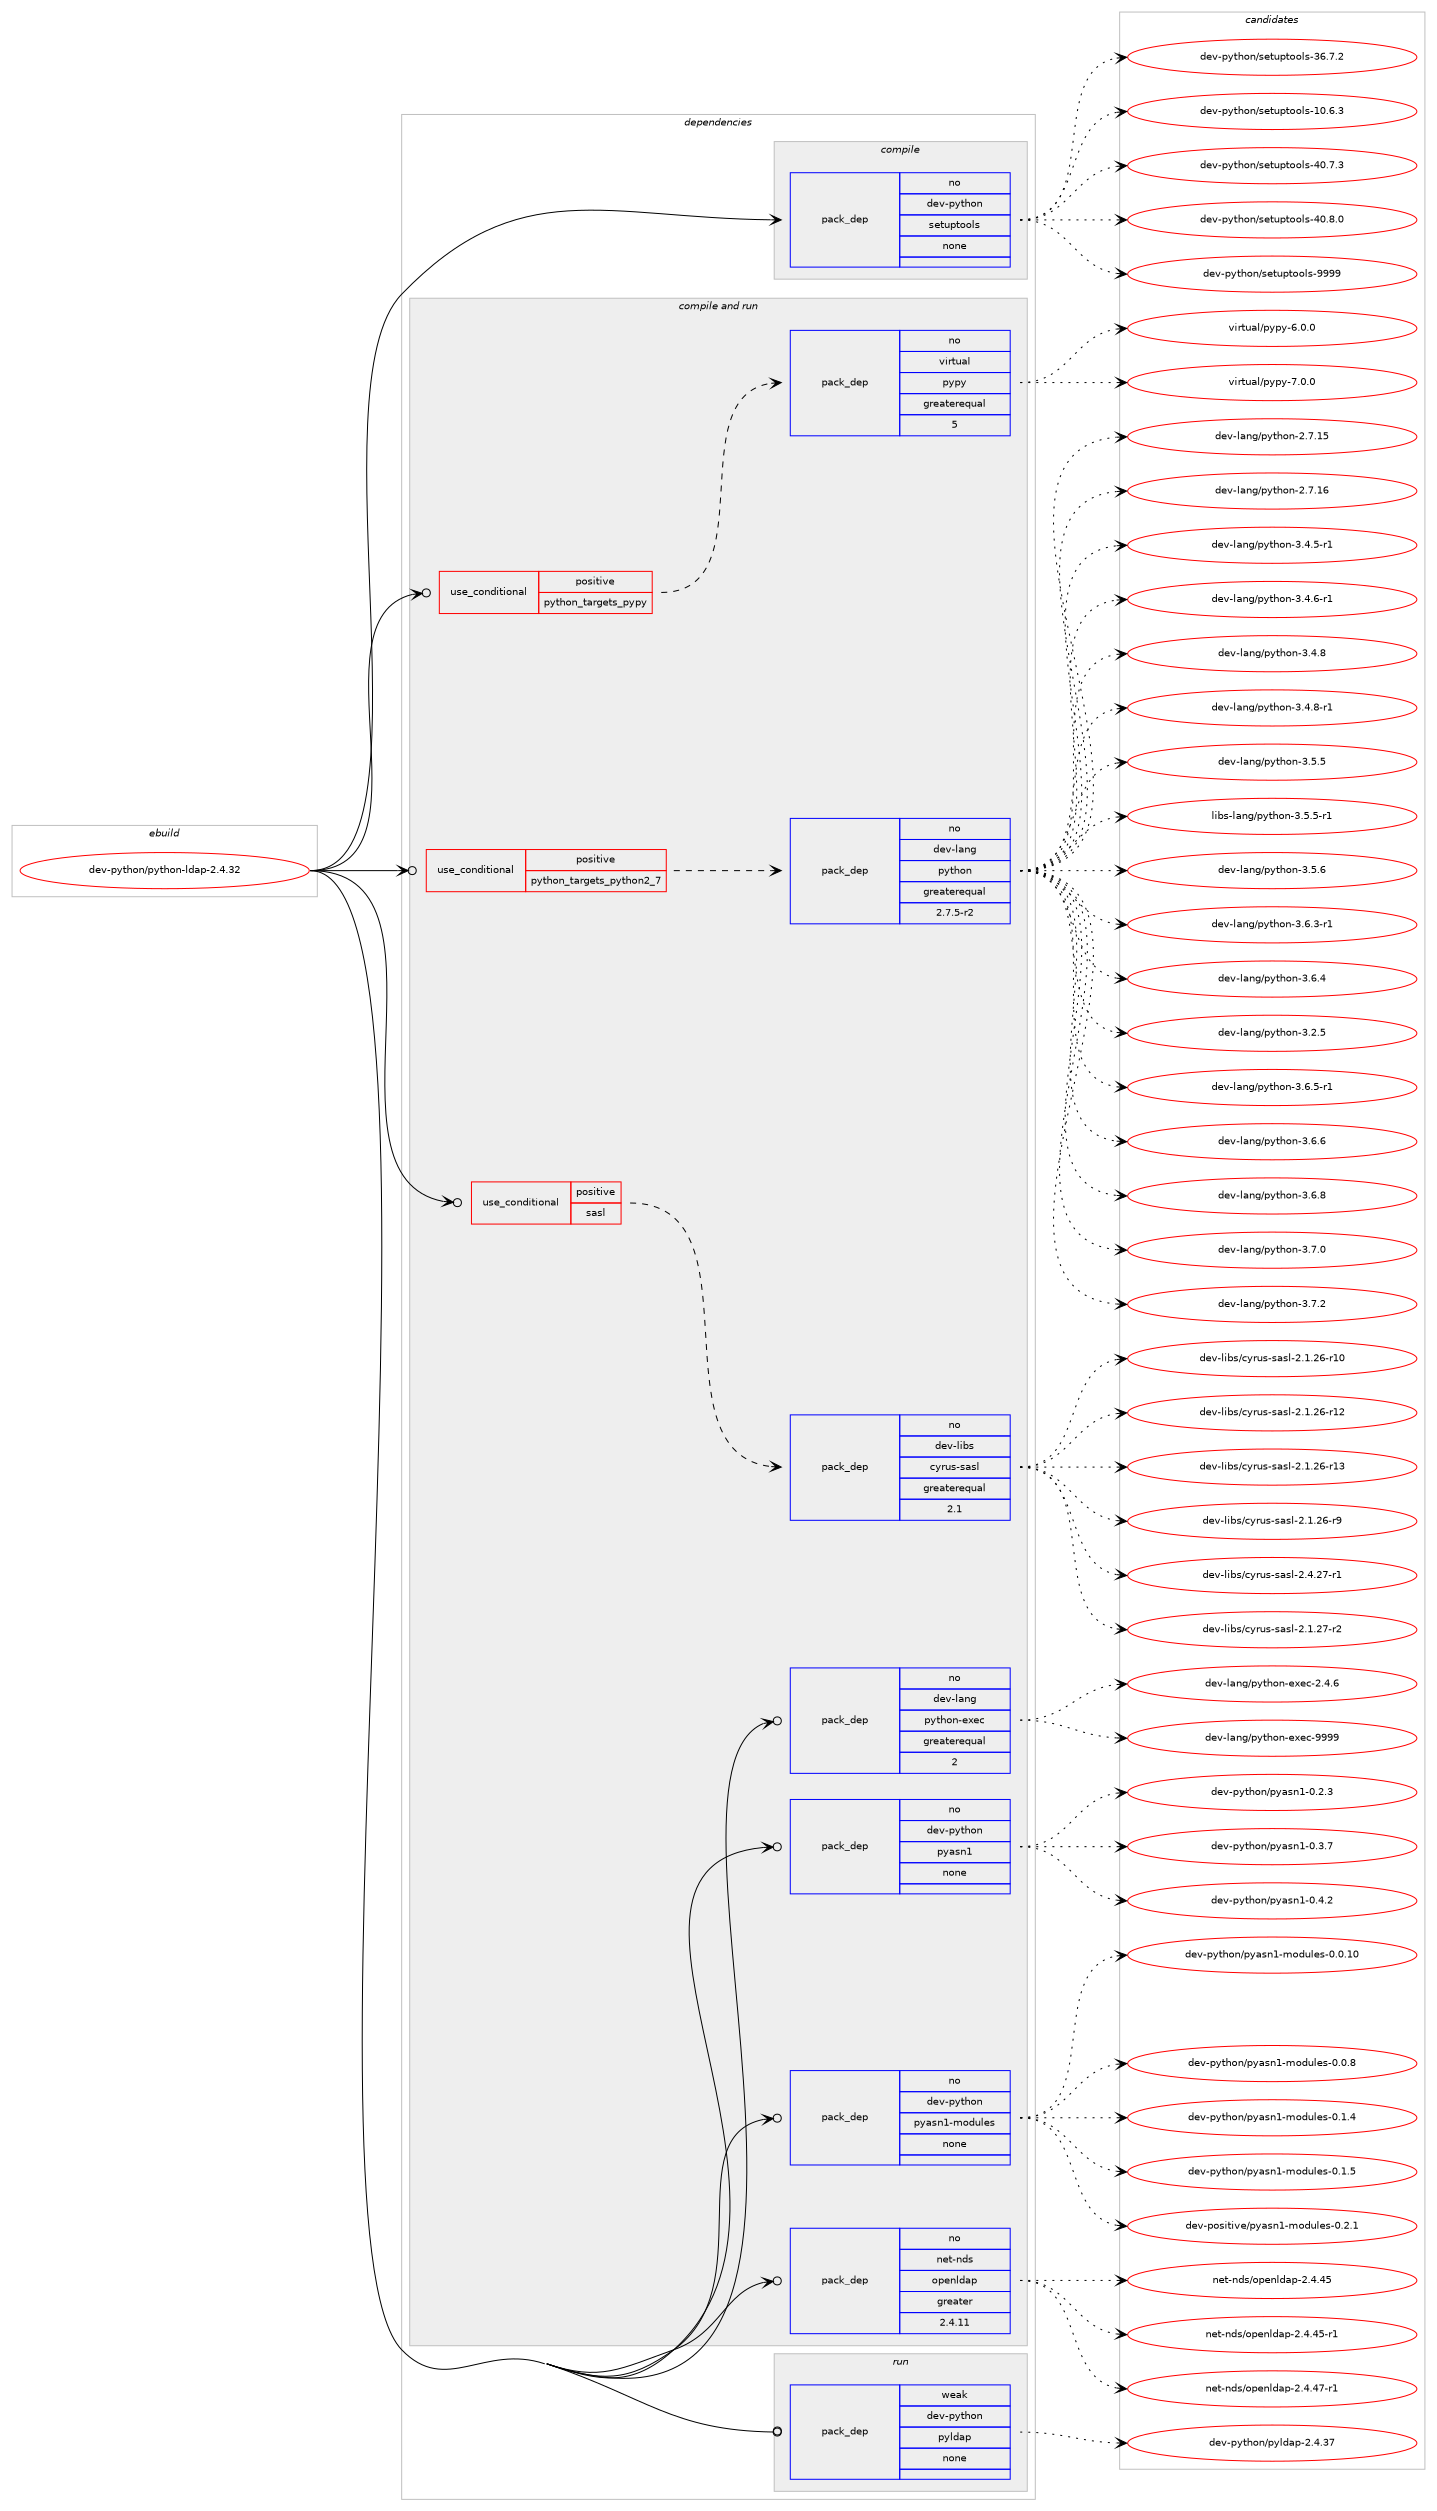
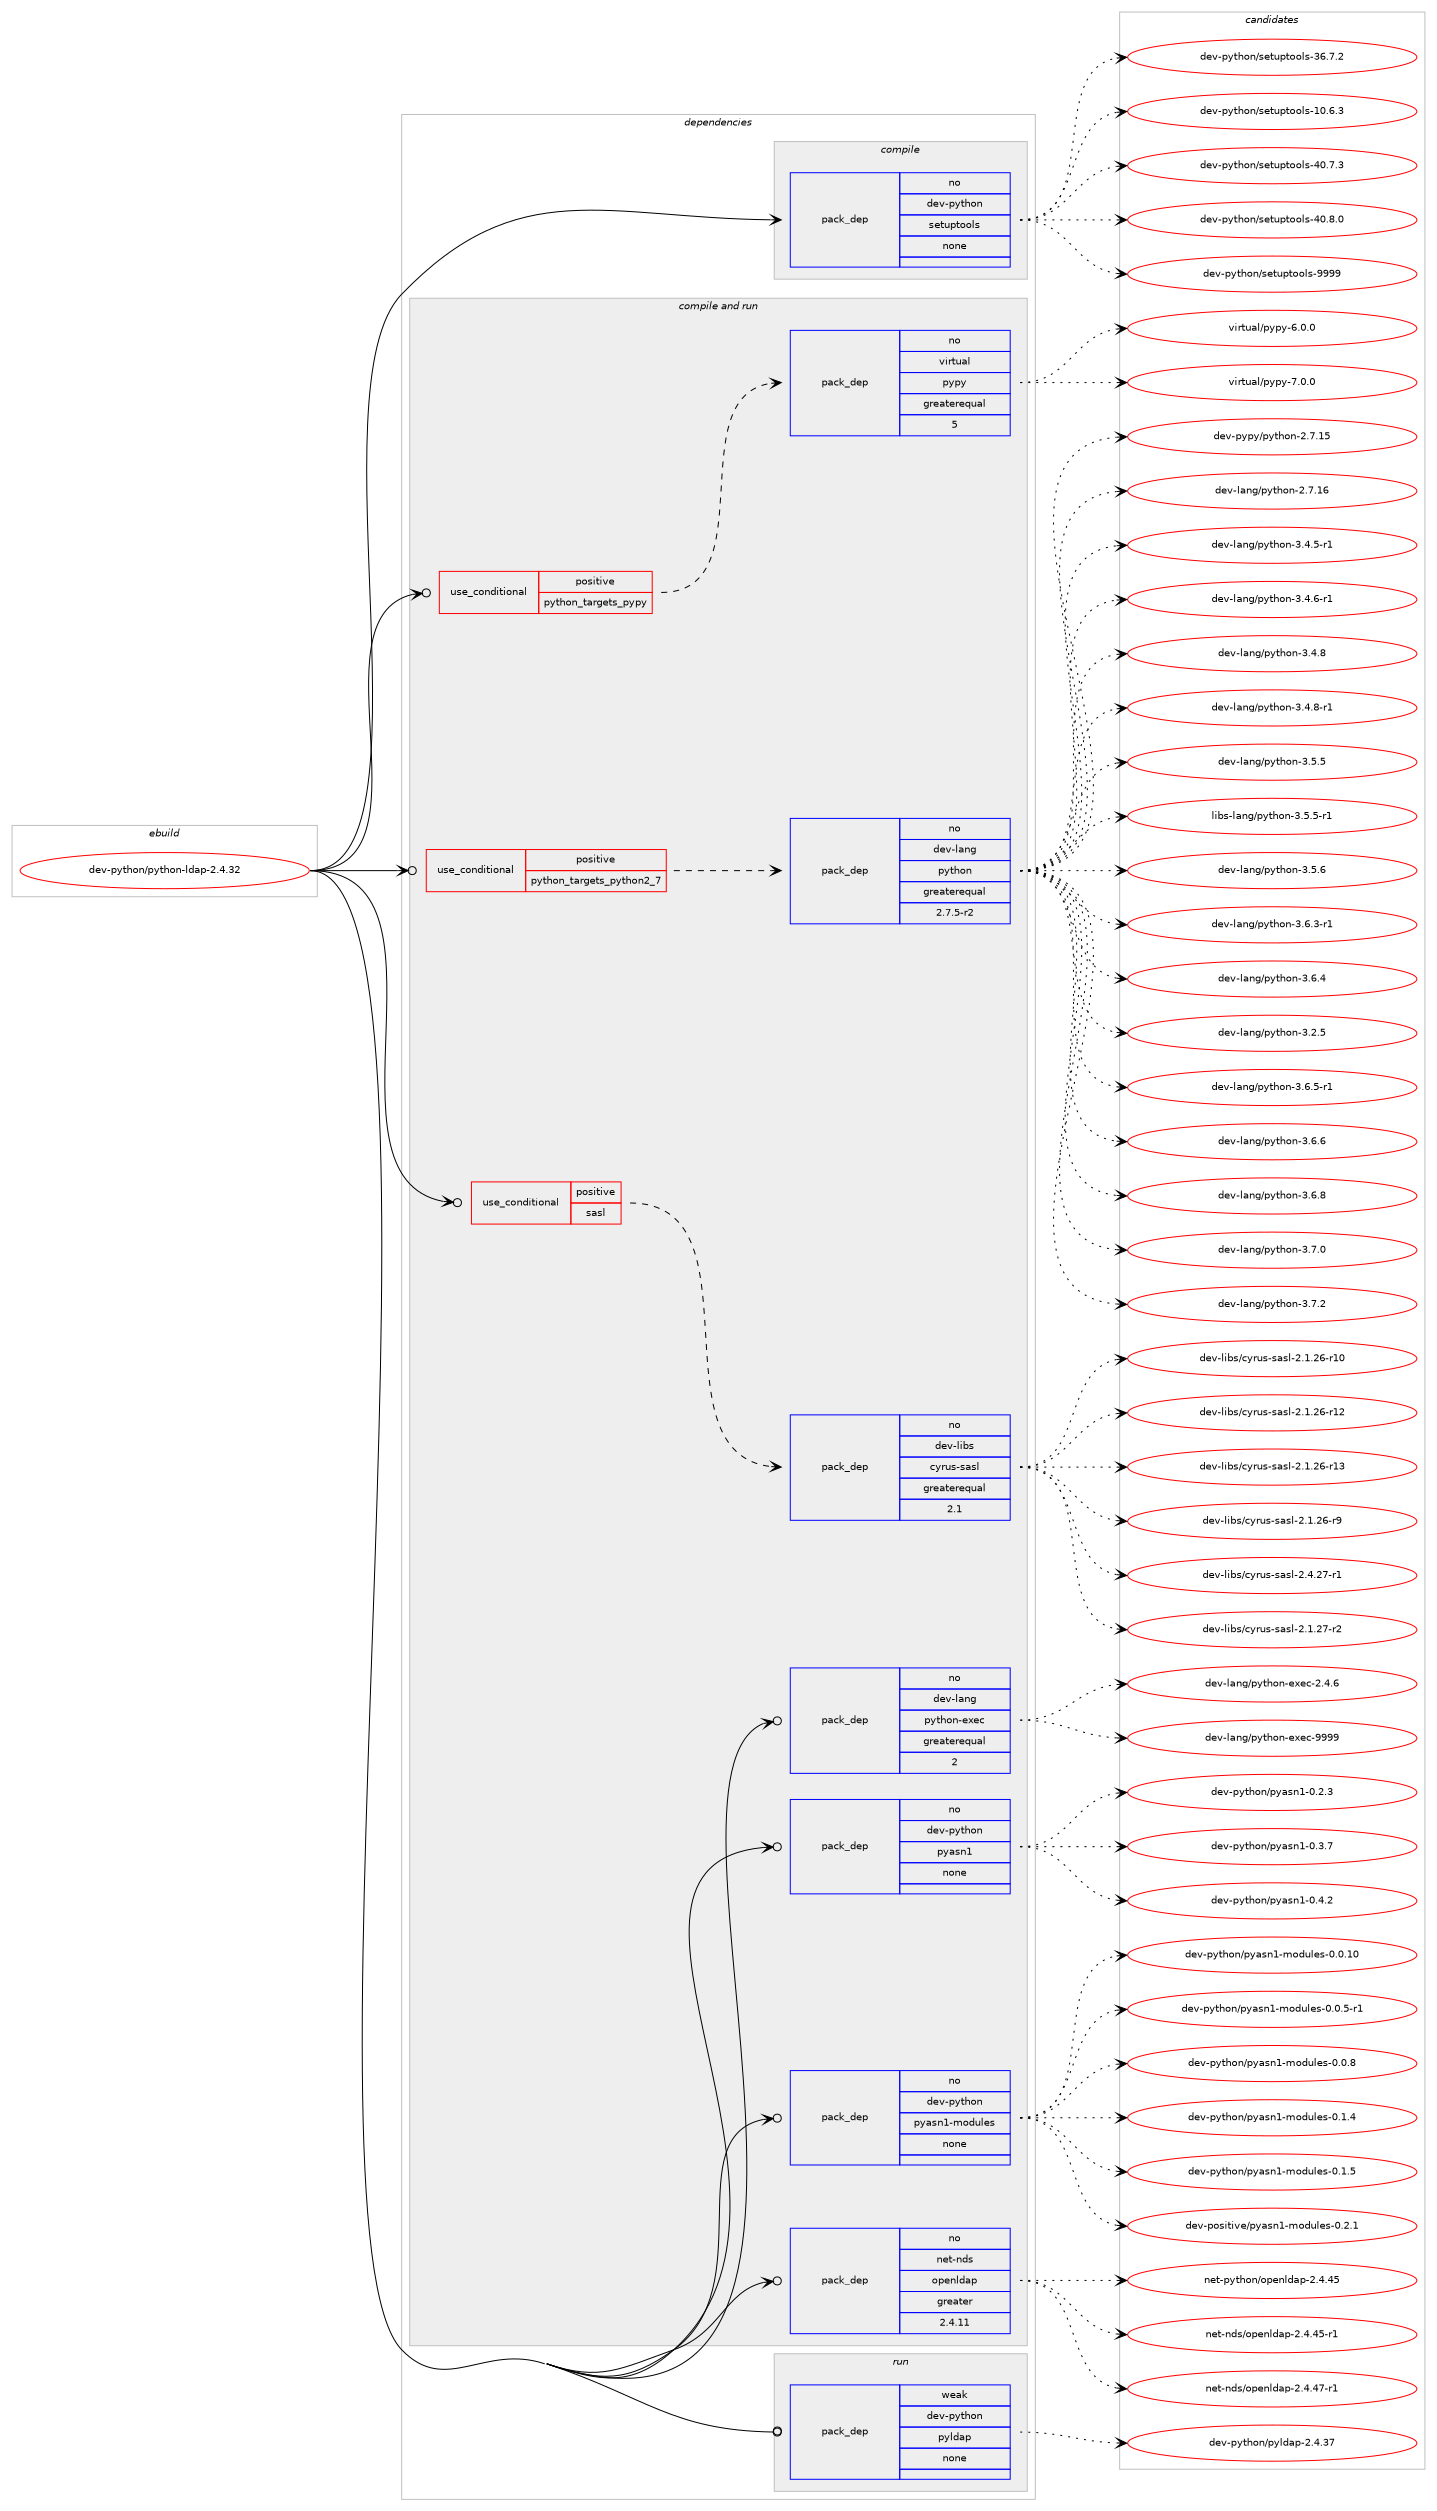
node "dev-lang/python-2.7.15": label "dev-lang/python-2.7.15" -> "dev-pypy/python-2.7.15"
node "dev-python/pyasn1-modules-0.0.5-r1": added
node "net-nds/openldap-2.4.45": label "net-nds/openldap-2.4.45" -> "net-python/openldap-2.4.45"
